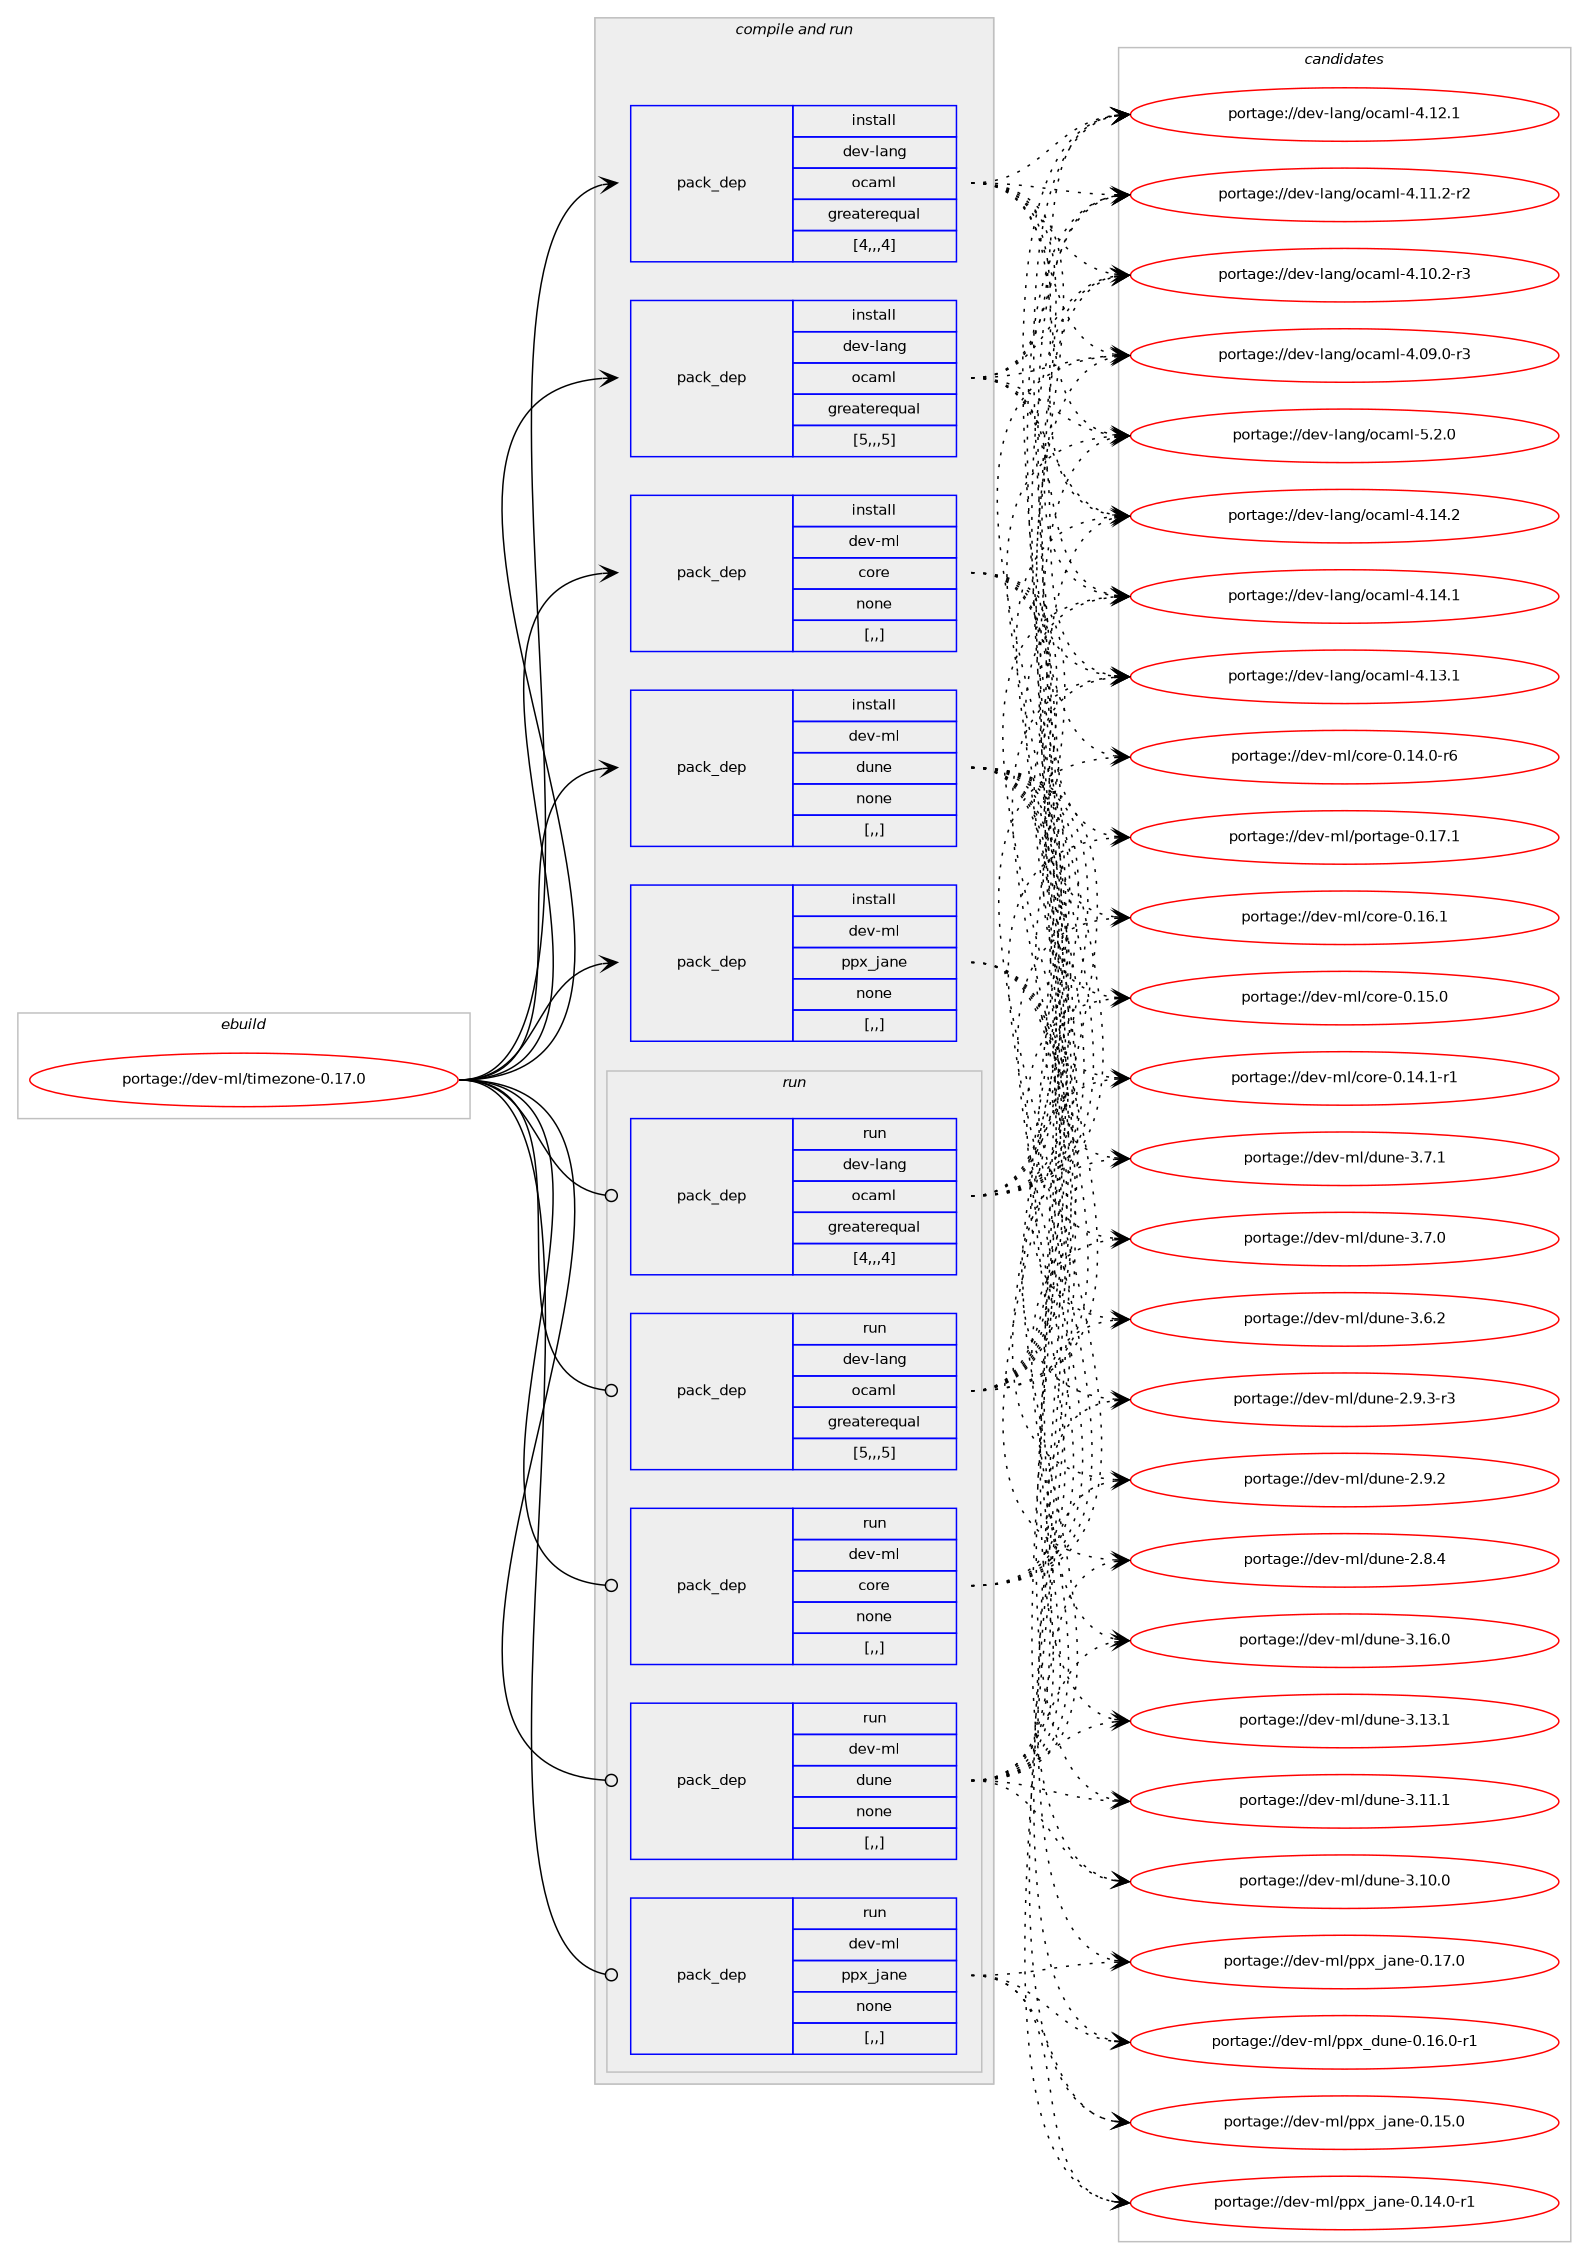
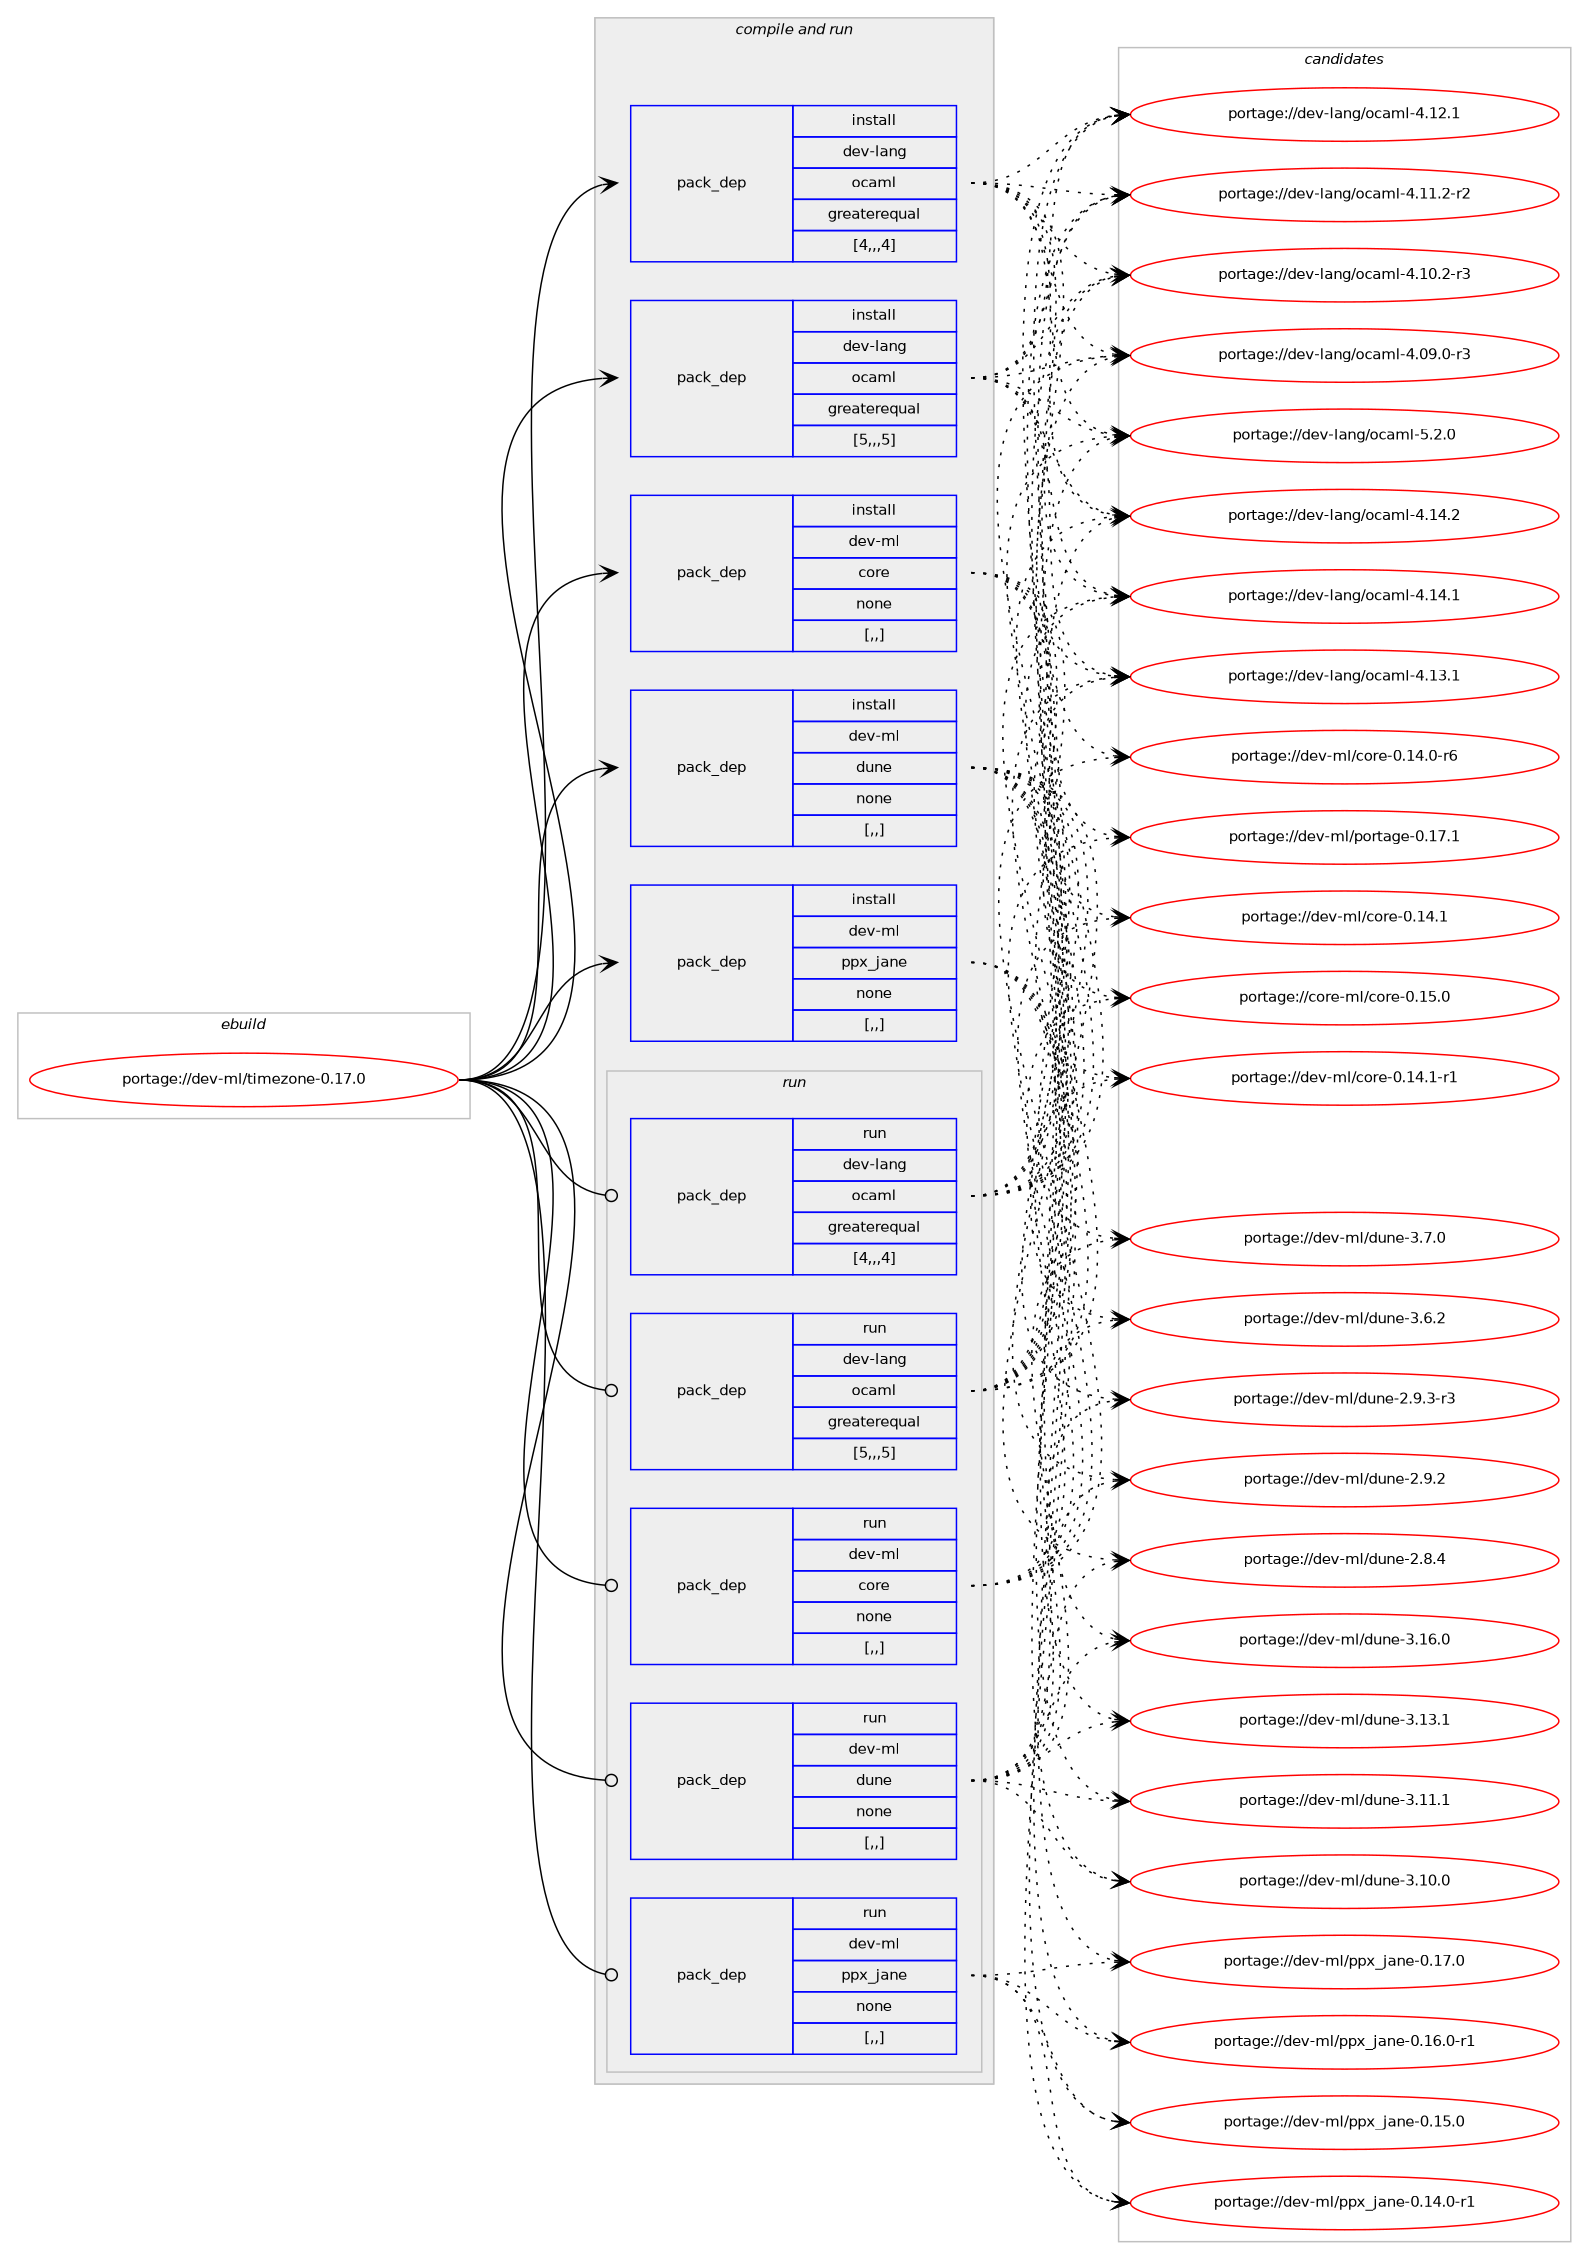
node "portage://dev-ml/core-0.16.1": label "portage://dev-ml/core-0.16.1" -> "portage://dev-ml/core-0.14.1"
node "portage://dev-ml/core-0.15.0": label "portage://dev-ml/core-0.15.0" -> "portage://core-ml/core-0.15.0"
node "portage://dev-ml/dune-3.7.1": removed
node "portage://dev-ml/ppx_dune-0.16.0-r1": label "portage://dev-ml/ppx_dune-0.16.0-r1" -> "portage://dev-ml/ppx_jane-0.16.0-r1"
